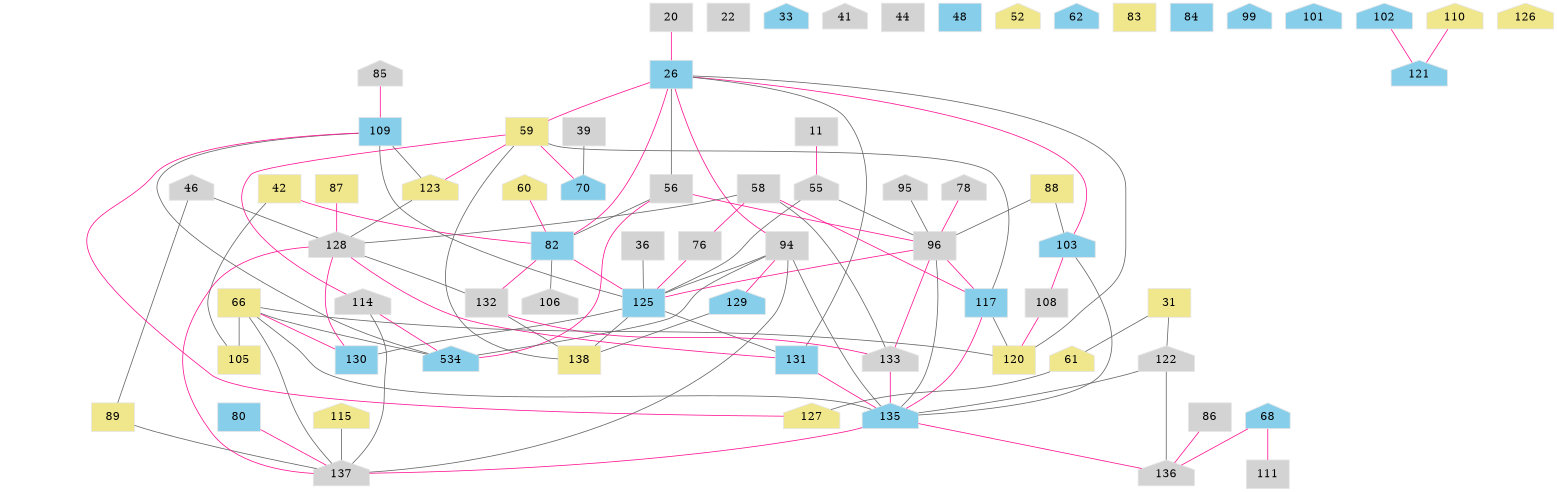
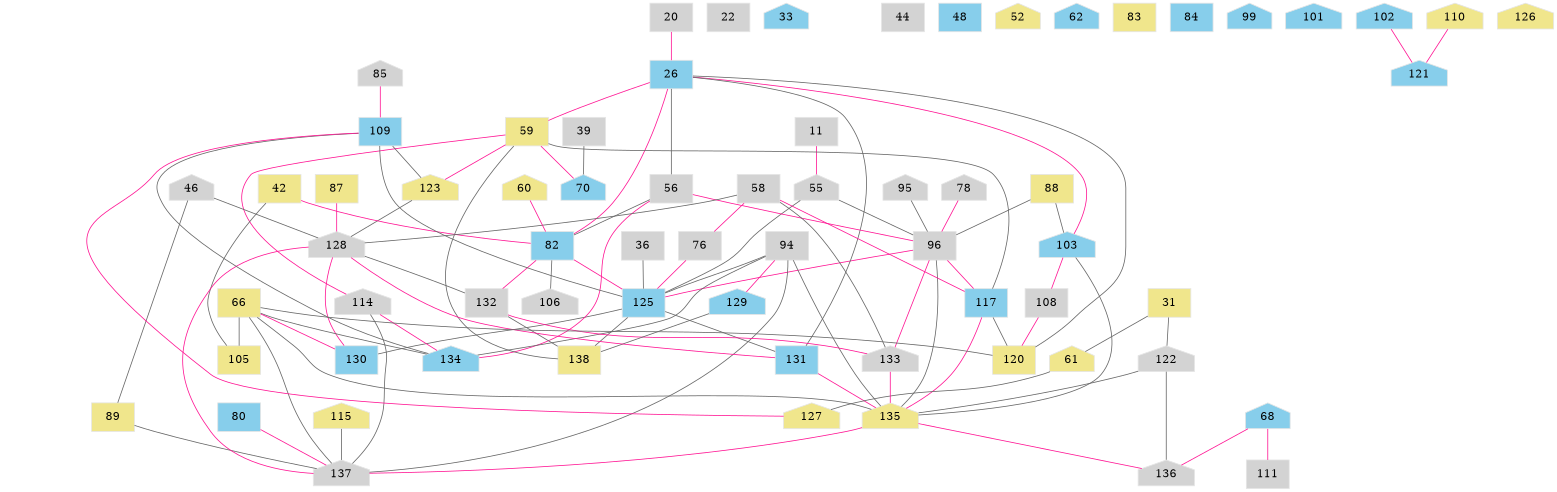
node "41": removed
edge "26" -- "94": removed
node "534": label "534" -> "134"
node "135": fillcolor skyblue -> khaki
node "86": removed
